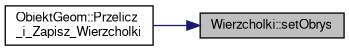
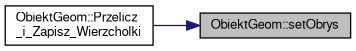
node "Wierzcholki::setObrys": label "Wierzcholki::setObrys" -> "ObiektGeom::setObrys"
